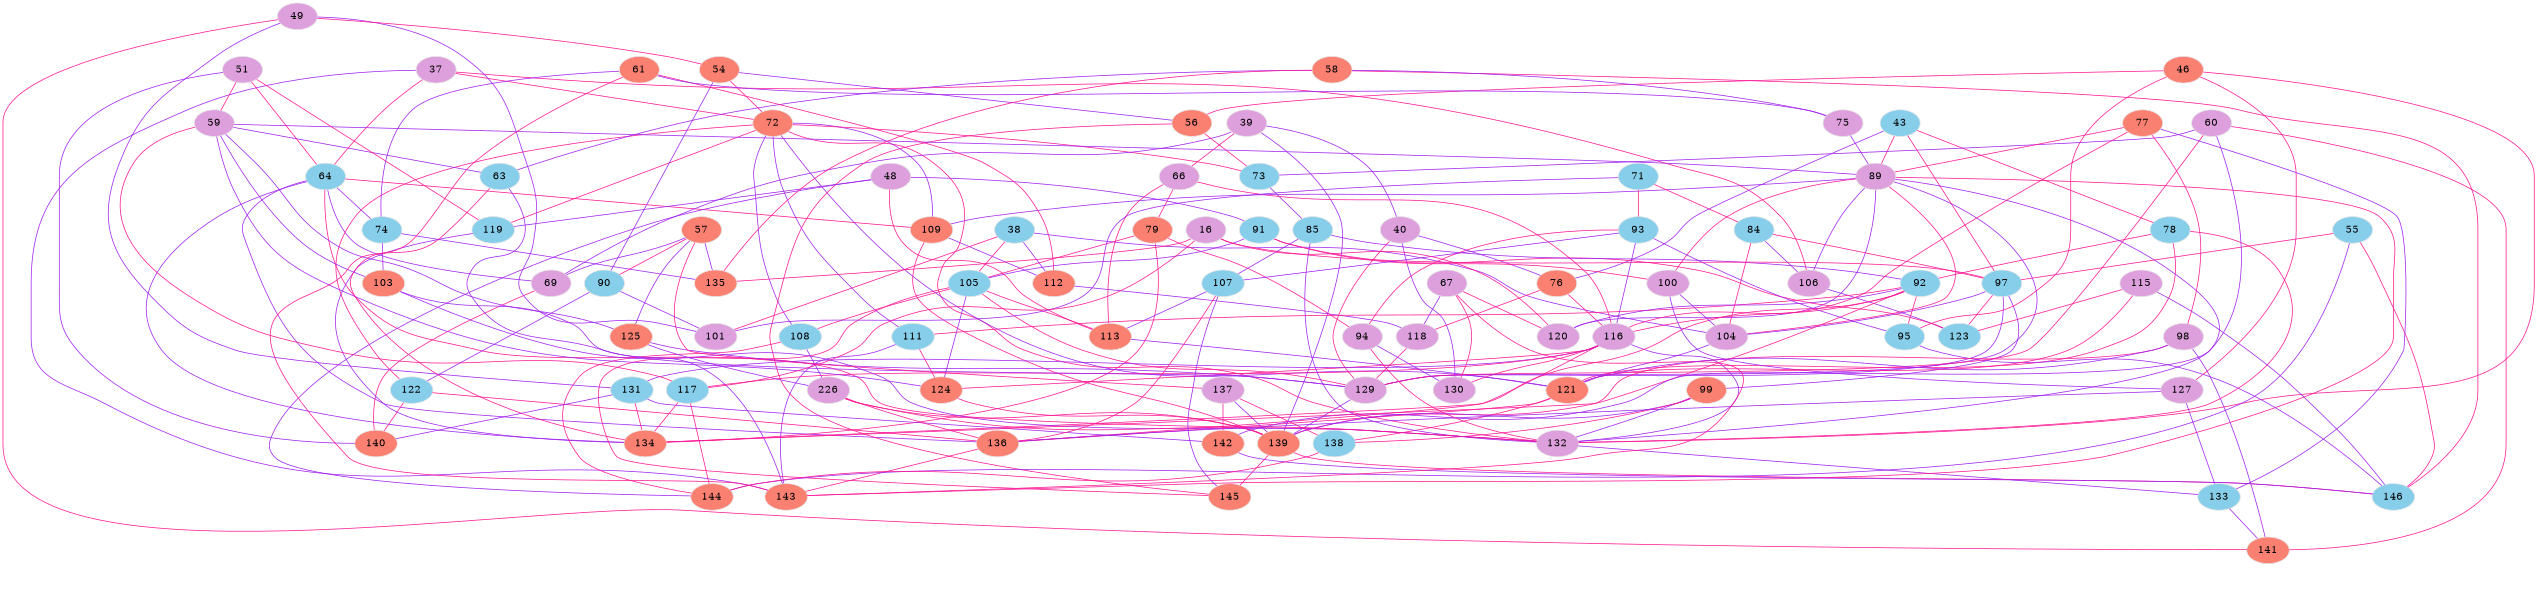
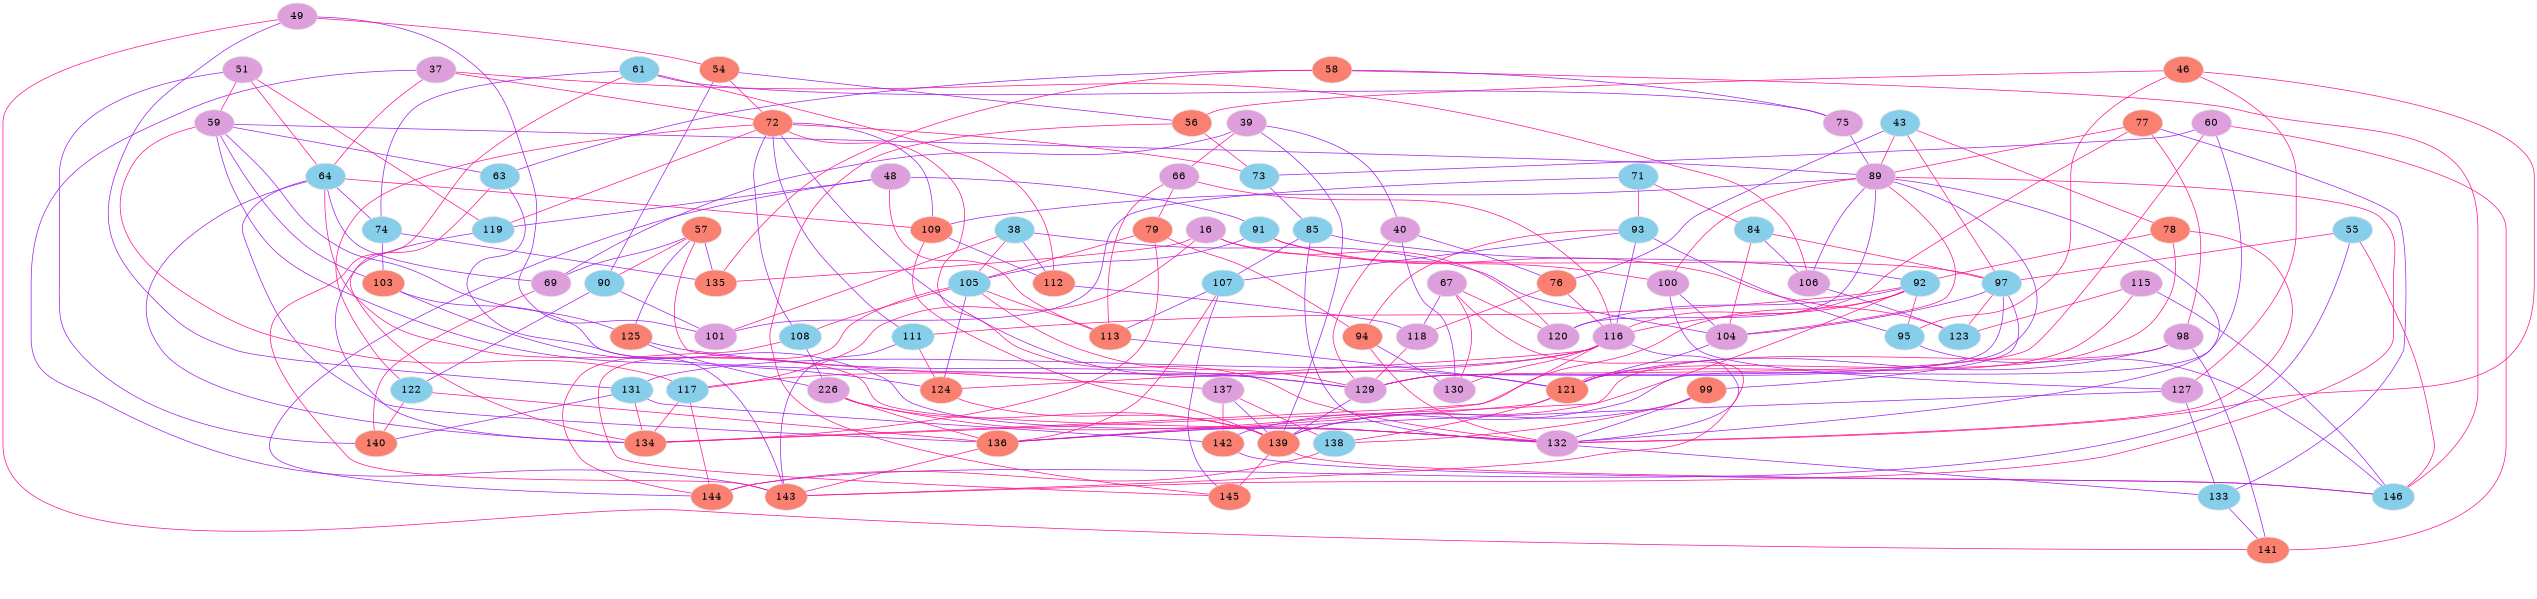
node "61": fillcolor salmon -> skyblue
node "78": fillcolor skyblue -> salmon
node "94": fillcolor plum -> salmon
